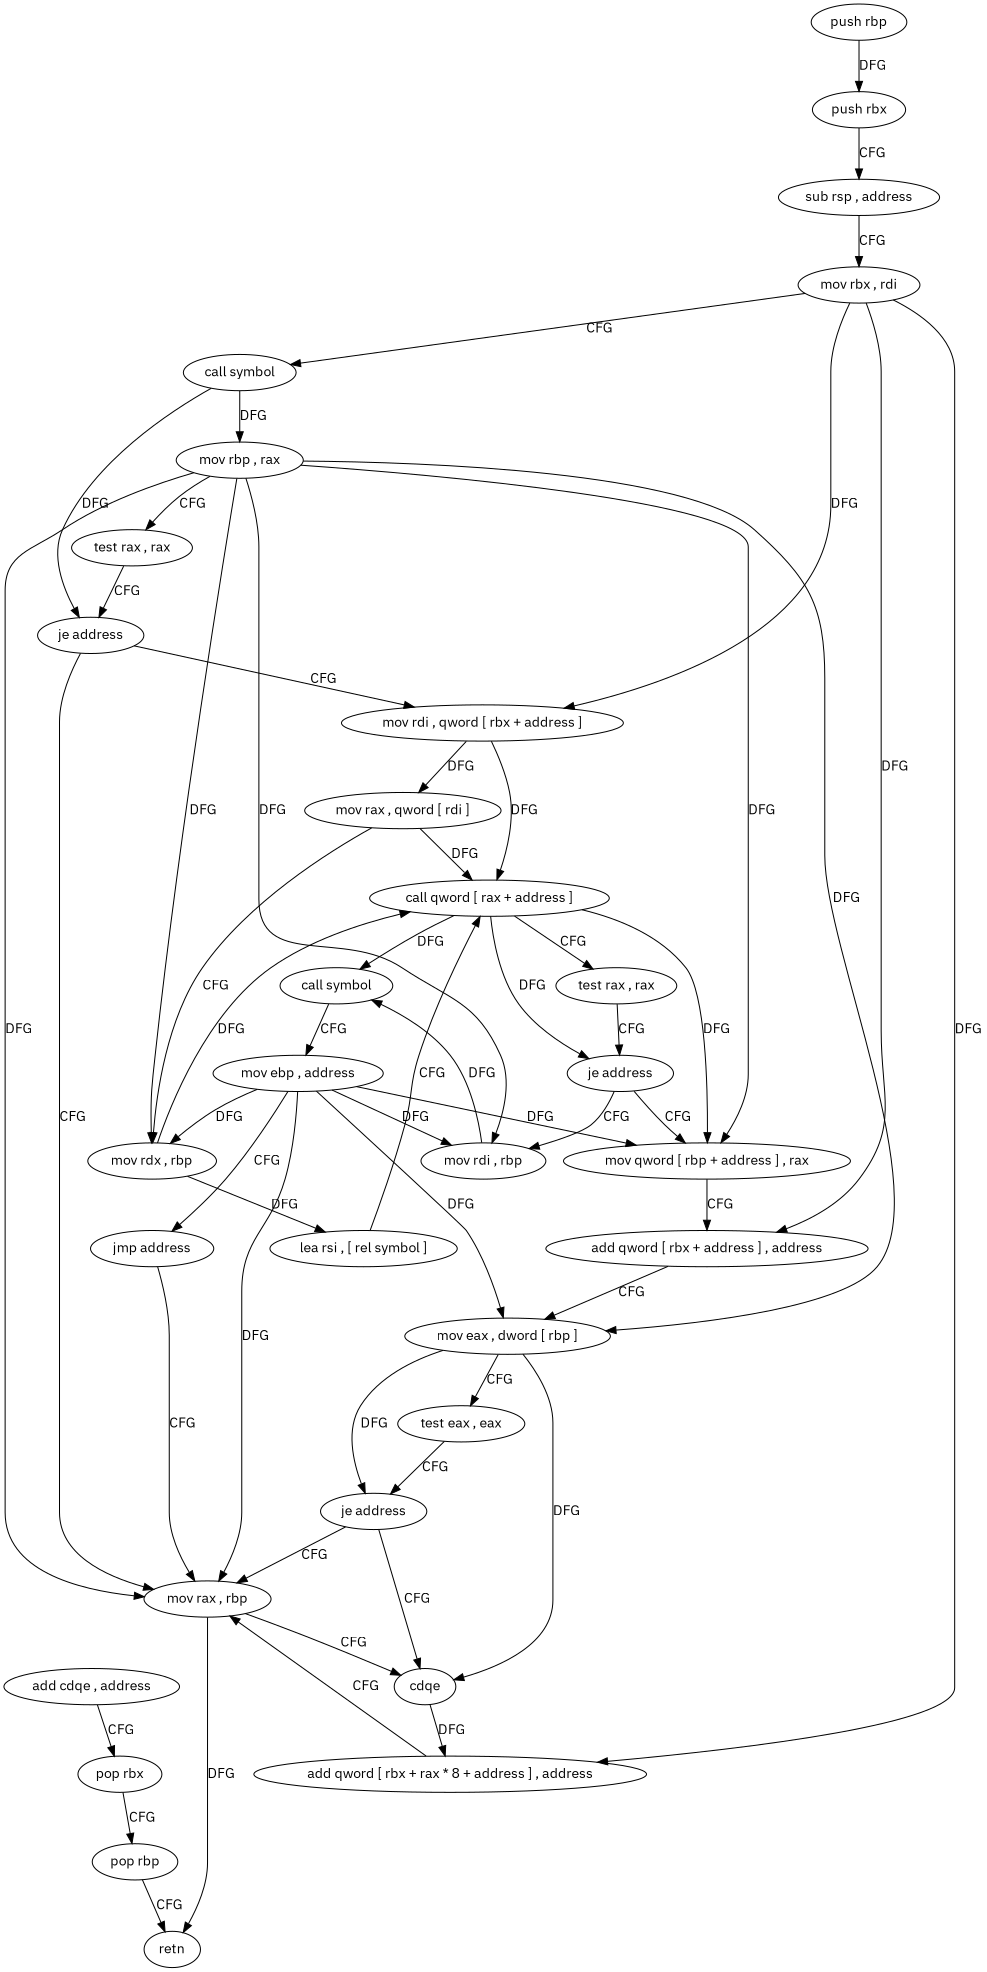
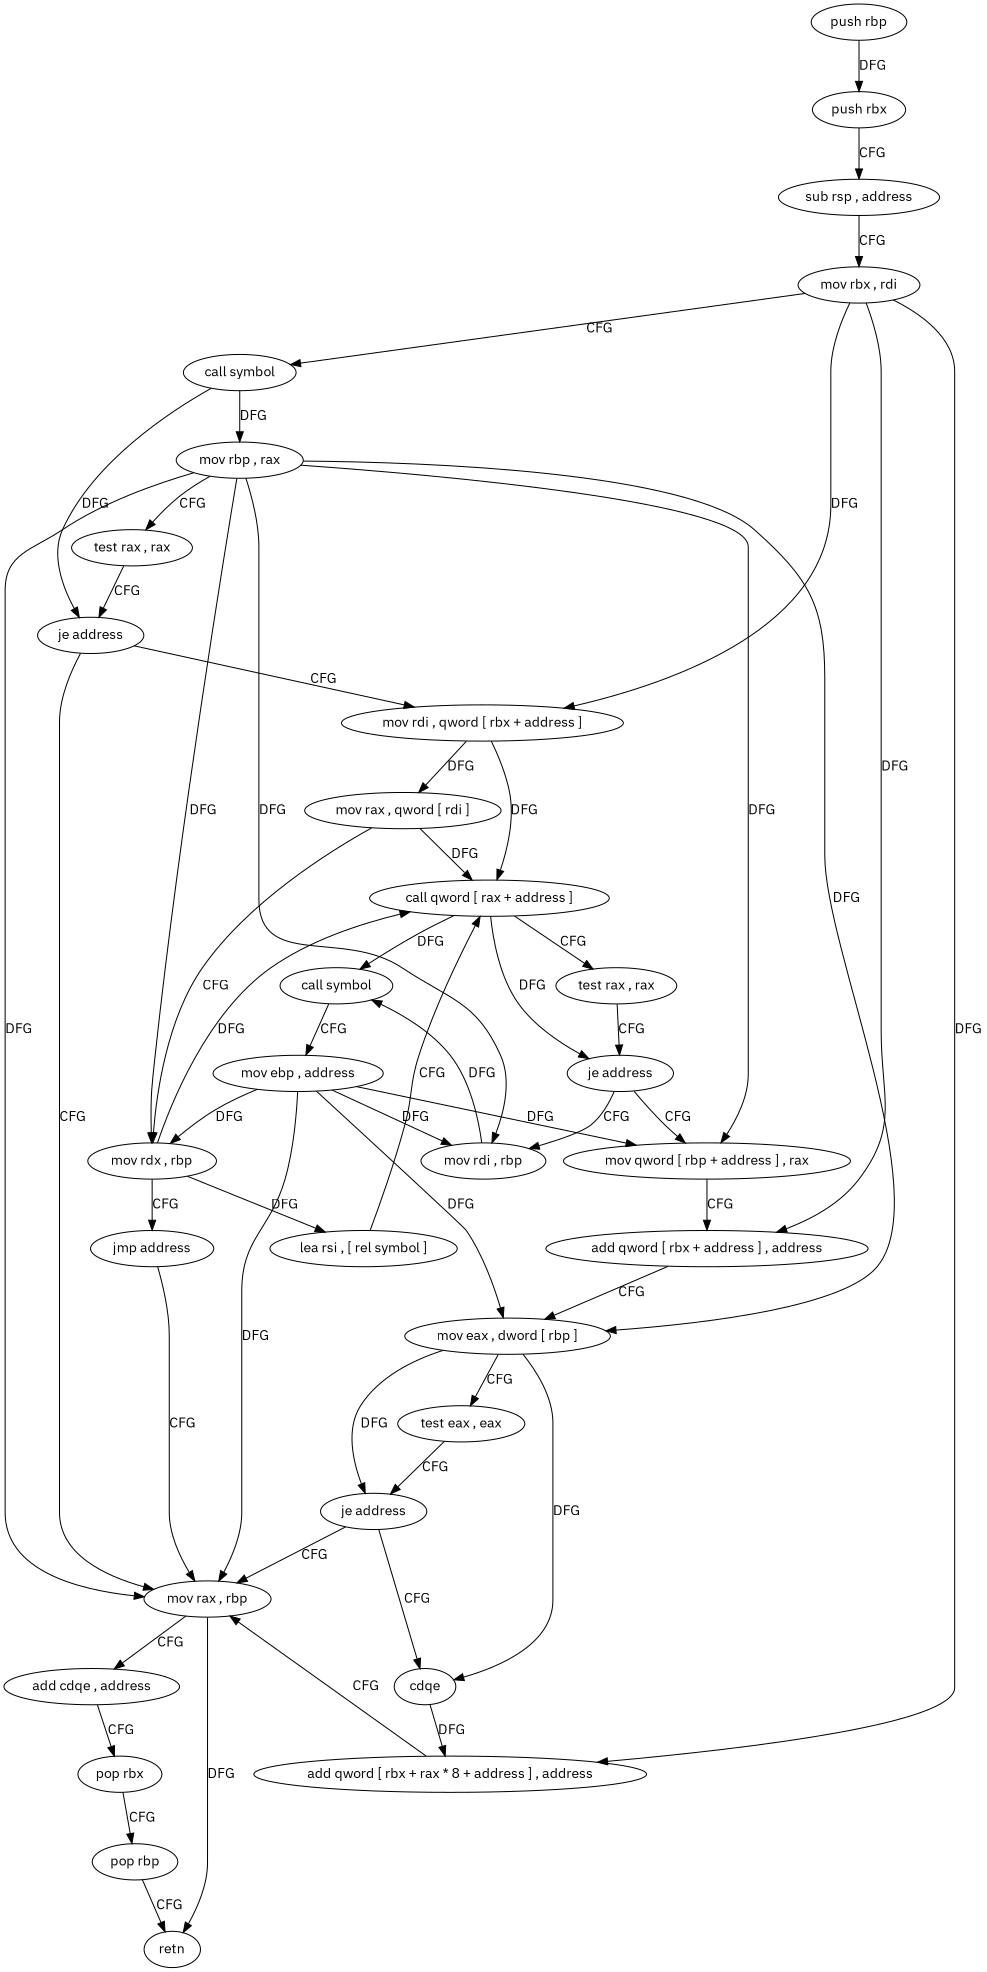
edge "call qword [ rax + address ]" -> "mov qword [ rbp + address ] , rax": removed, label "DFG"
edge "mov ebp , address" -> "jmp address": now "mov rdx , rbp" -> "jmp address"
edge "mov rax , rbp" -> "cdqe": now "mov rax , rbp" -> "add cdqe , address"
